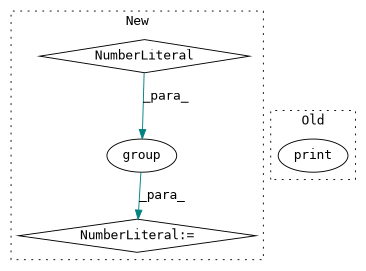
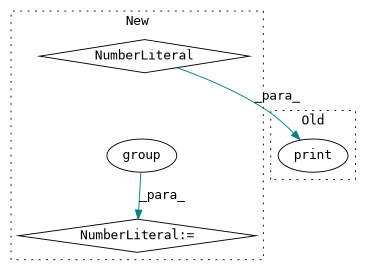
edge "NumberLiteral" -> "group": now "NumberLiteral" -> "print"
